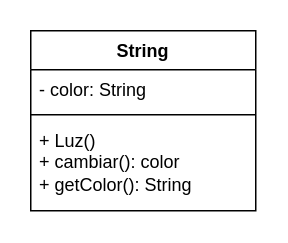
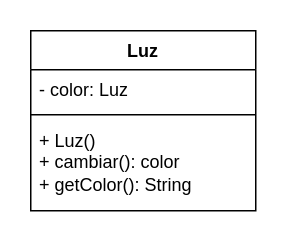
node "String": label "String" -> "Luz"
node "- color: String": label "- color: String" -> "- color: Luz"
